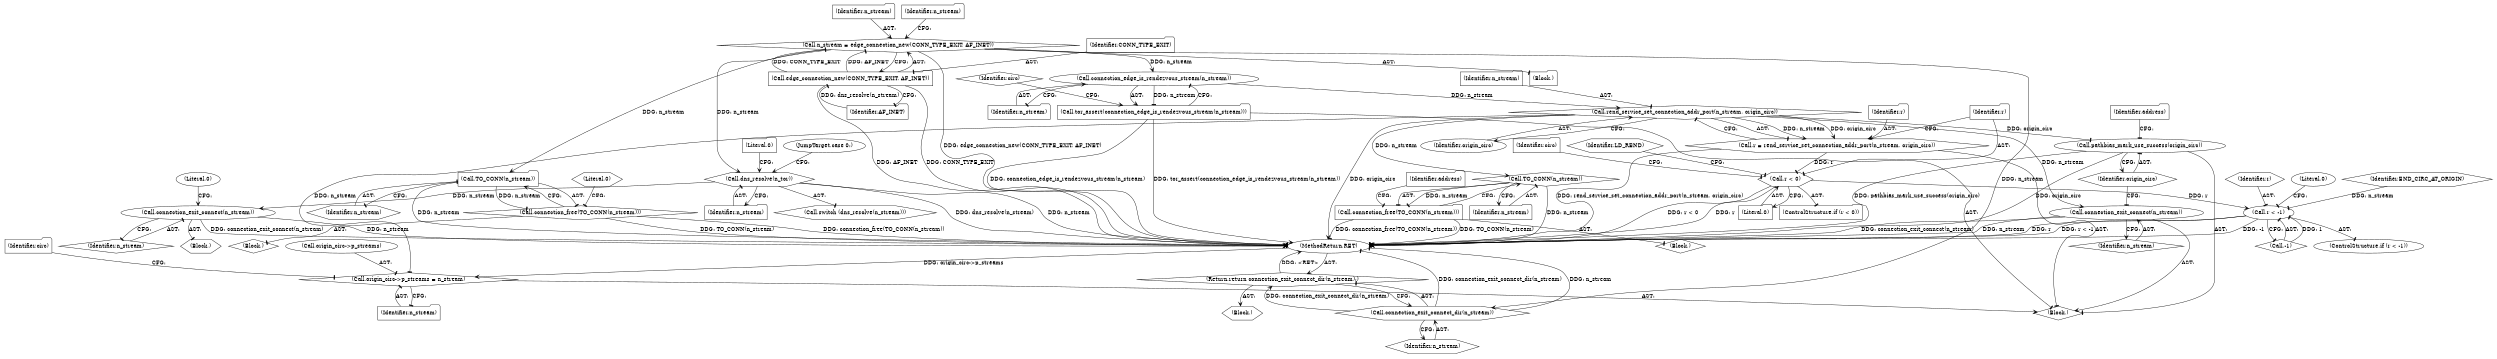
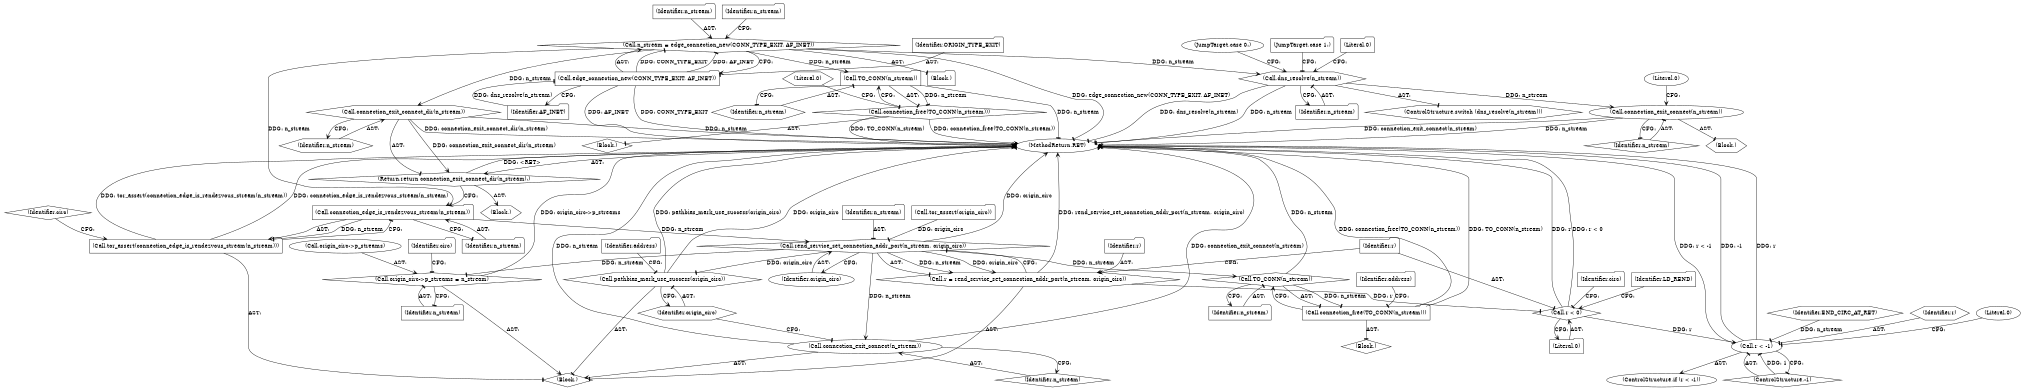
node "(Identifier,CONN_TYPE_EXIT)": label "(Identifier,CONN_TYPE_EXIT)" -> "(Identifier,ORIGIN_TYPE_EXIT)"
node "(JumpTarget,case 1:)": added
node "(Call,connection_edge_is_rendezvous_stream(n_stream))": shape ellipse -> folder
edge "(Call,edge_connection_new(CONN_TYPE_EXIT, AF_INET))" -> "(Identifier,AF_INET)": arrowhead tee -> vee
node "(Identifier,LD_REND)": shape hexagon -> folder
node "(Call,pathbias_mark_use_success(origin_circ))": shape ellipse -> hexagon
edge "(Identifier,LD_REND)" -> "(Call,r < 0)": arrowhead tee -> vee
node "(Call,dns_resolve(n_tor))": label "(Call,dns_resolve(n_tor))" -> "(Call,dns_resolve(n_stream))"
node "(Call,r < 0)": shape hexagon -> diamond
node "(Identifier,END_CIRC_AT_ORIGIN)": label "(Identifier,END_CIRC_AT_ORIGIN)" -> "(Identifier,END_CIRC_AT_RET)"
node "(Call,switch (dns_resolve(n_stream)))": label "(Call,switch (dns_resolve(n_stream)))" -> "(ControlStructure,switch (dns_resolve(n_stream)))"
node "(Call,tor_assert(origin_circ))": added
node "(ControlStructure,if (r < 0))": removed
edge "(Call,r < -1)" -> "(ControlStructure,if (r < -1))": arrowhead tee -> vee
node "(Call,-1)": label "(Call,-1)" -> "(ControlStructure,-1)"
edge "(MethodReturn,RET)" -> "(Call,origin_circ->p_streams = n_stream)": reversed
edge "(Call,origin_circ->p_streams)" -> "(Call,origin_circ->p_streams = n_stream)": arrowhead tee -> vee
edge "(Return,return connection_exit_connect_dir(n_stream);)" -> "(Call,connection_exit_connect_dir(n_stream))": now "(Return,return connection_exit_connect_dir(n_stream);)" -> "(Call,connection_edge_is_rendezvous_stream(n_stream))"
